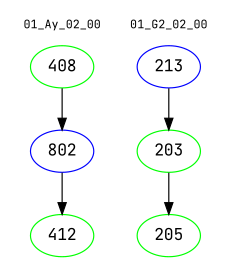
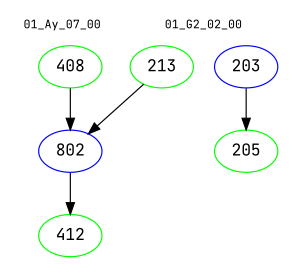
cluster "01_Ay_02_00": label "01_Ay_02_00" -> "01_Ay_07_00"
node "213": color blue -> green
edge "213" -> "203": now "213" -> "802"
node "203": color green -> blue
